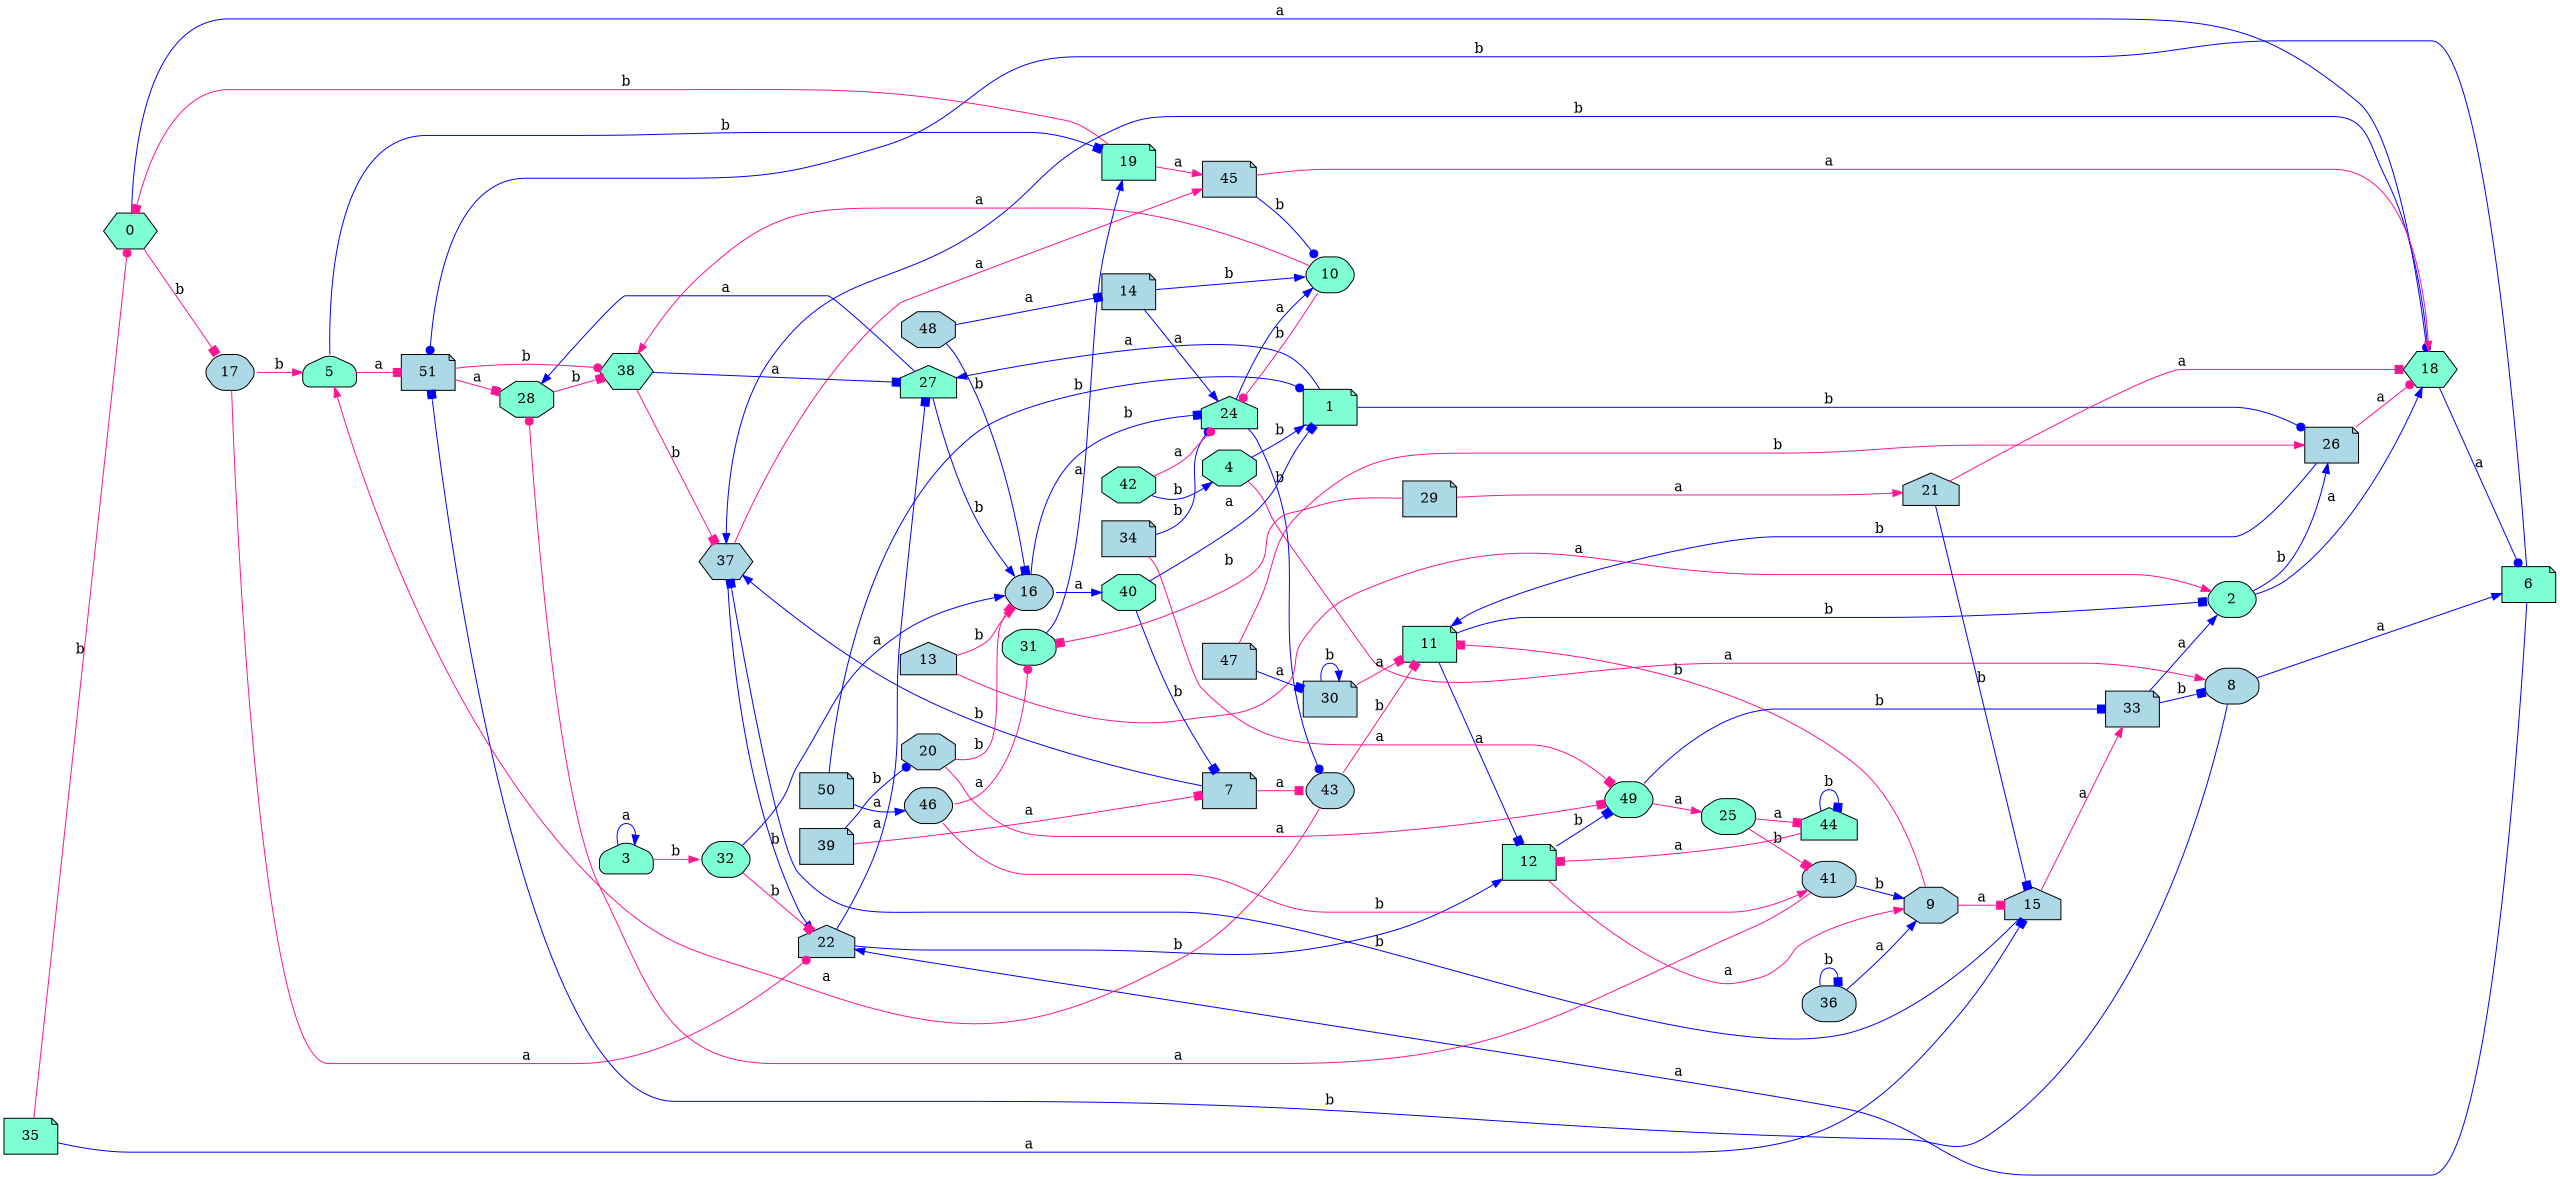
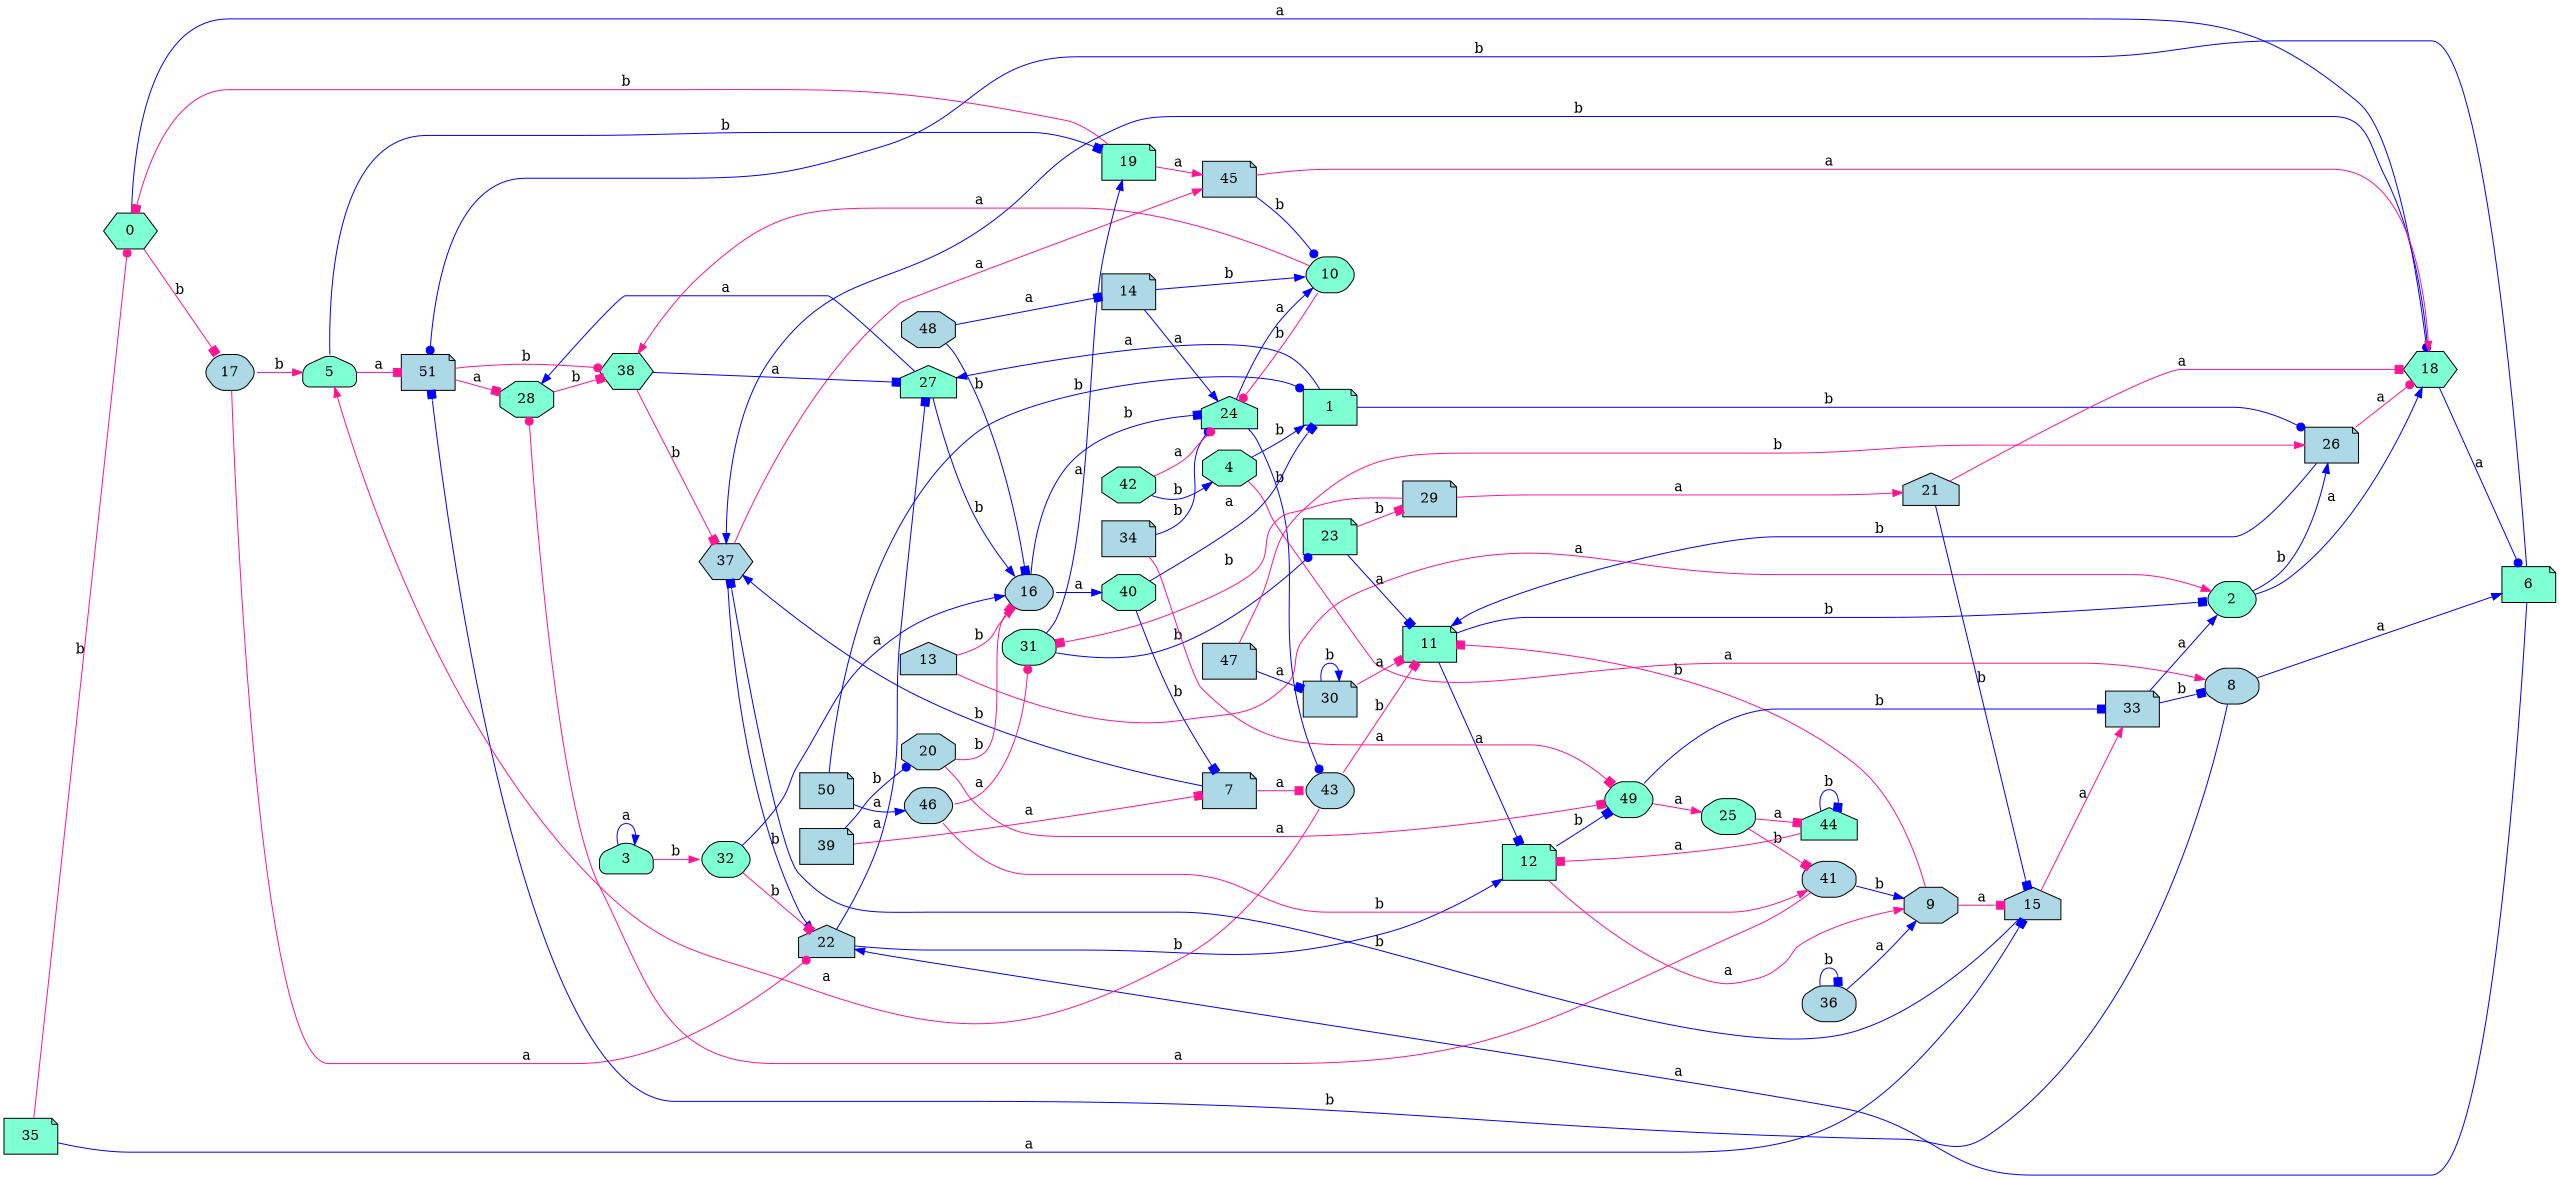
node "23": added
